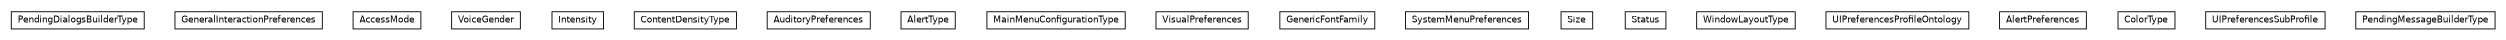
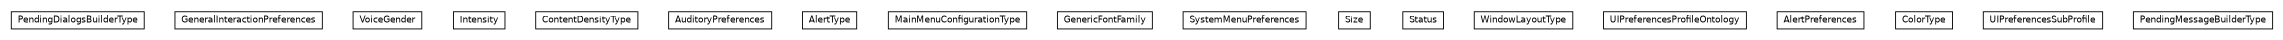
node "AccessMode": removed
node "VisualPreferences": removed
